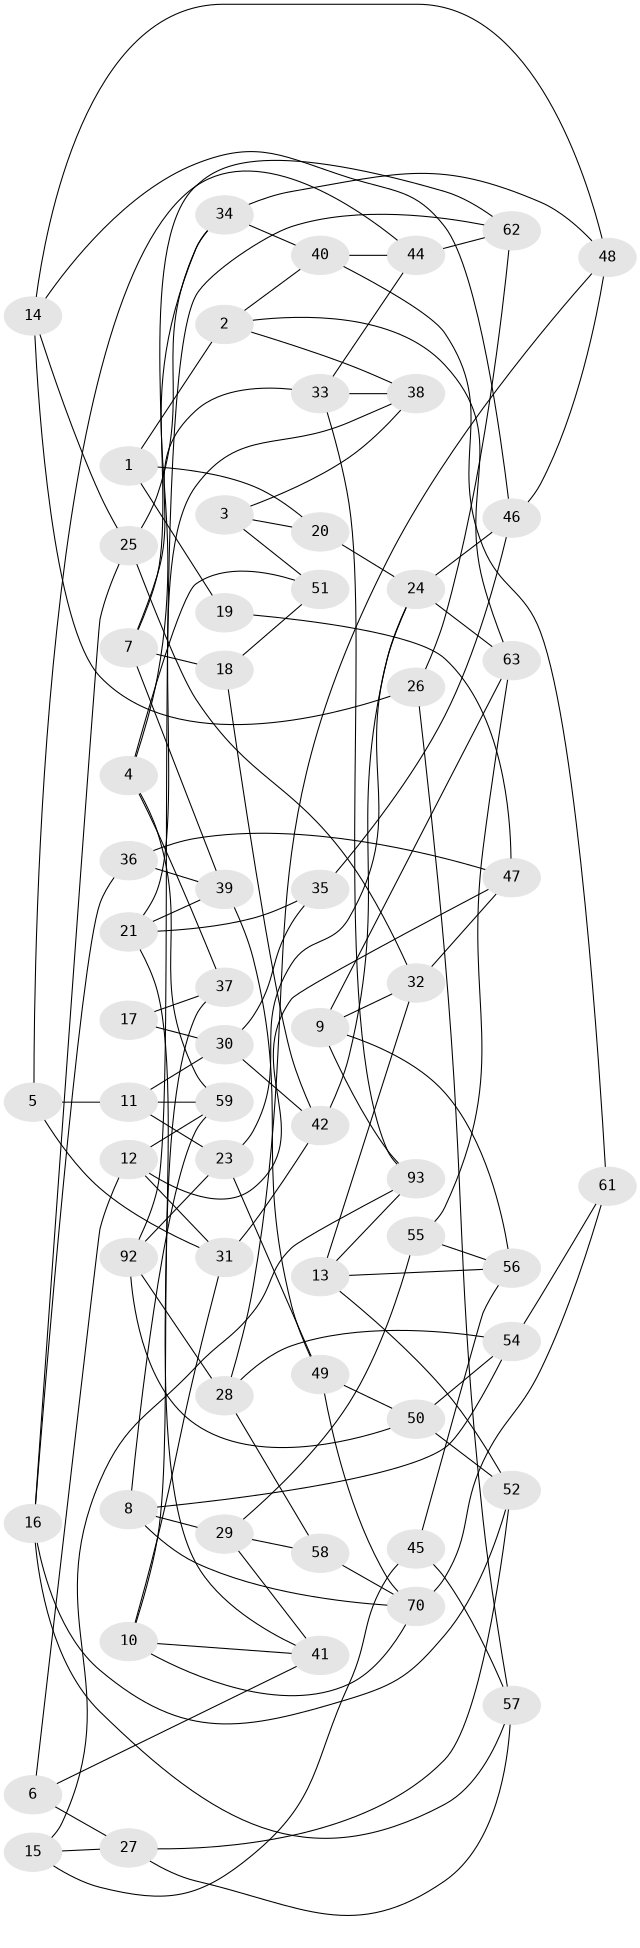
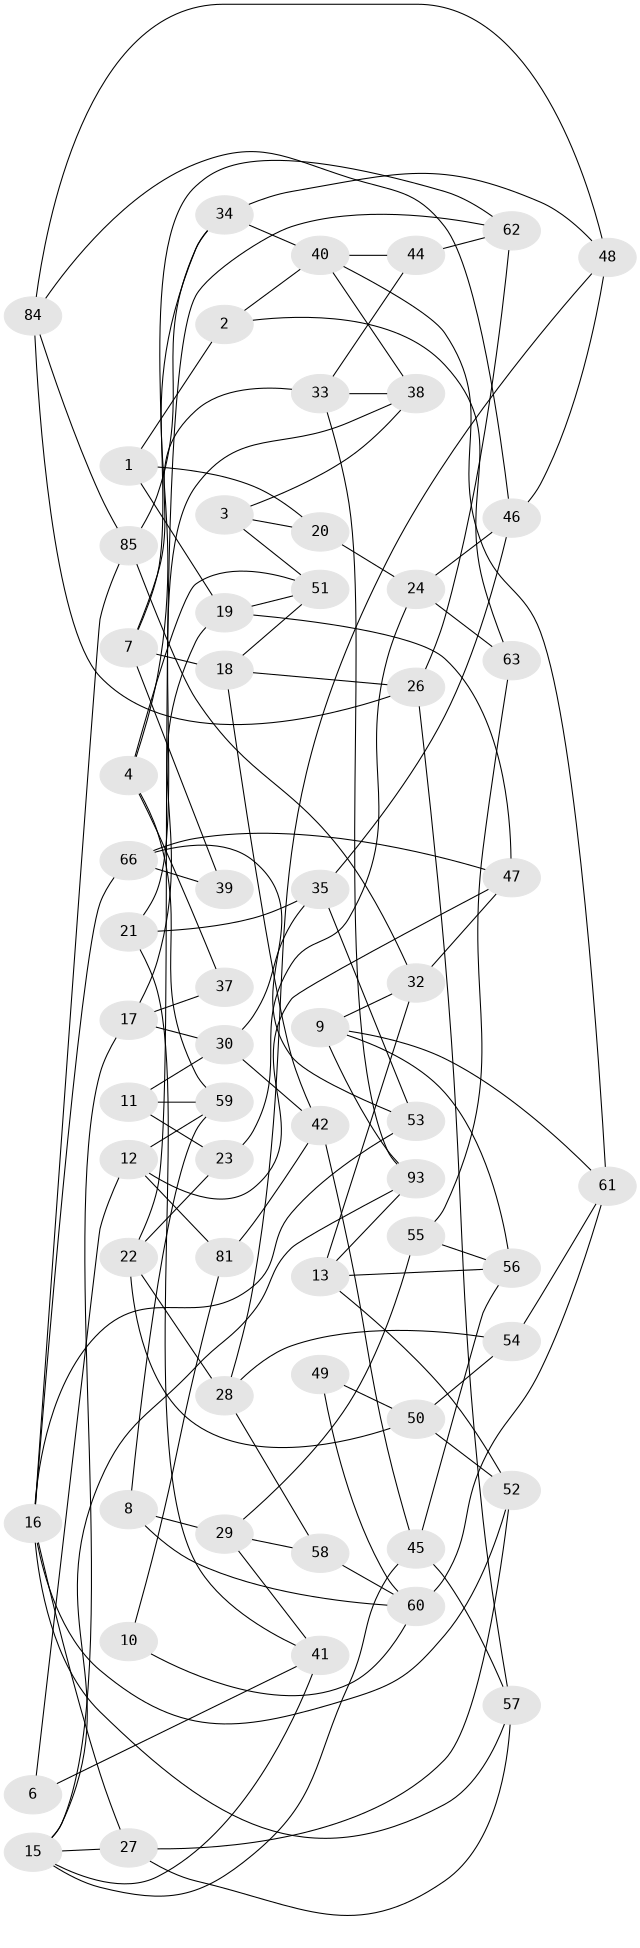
node "14": label "14" -> "84"
edge "2" -- "38": now "40" -- "38"
node "25": label "25" -> "85"
edge "51" -- "19": added
edge "18" -- "26": added
edge "19" -- "17": added
edge "24" -- "42": now "45" -- "42"
edge "63" -- "9": now "61" -- "9"
node "36": label "36" -> "66"
edge "39" -- "21": removed
node "5": removed
node "53": added
edge "39" -- "49": removed
node "92": label "92" -> "22"
node "31": label "31" -> "81"
edge "23" -- "49": removed
edge "17" -- "15": added
edge "37" -- "10": removed
edge "54" -- "8": removed
node "70": label "70" -> "60"
edge "10" -- "41": now "15" -- "41"
edge "6" -- "27": now "16" -- "27"
